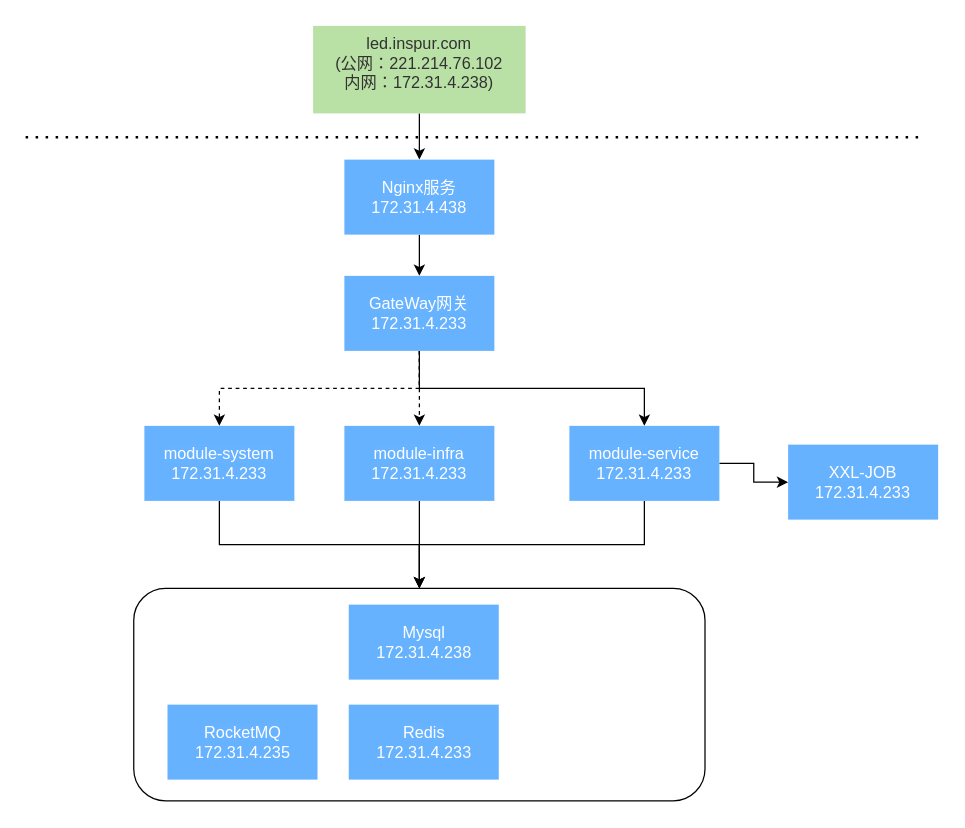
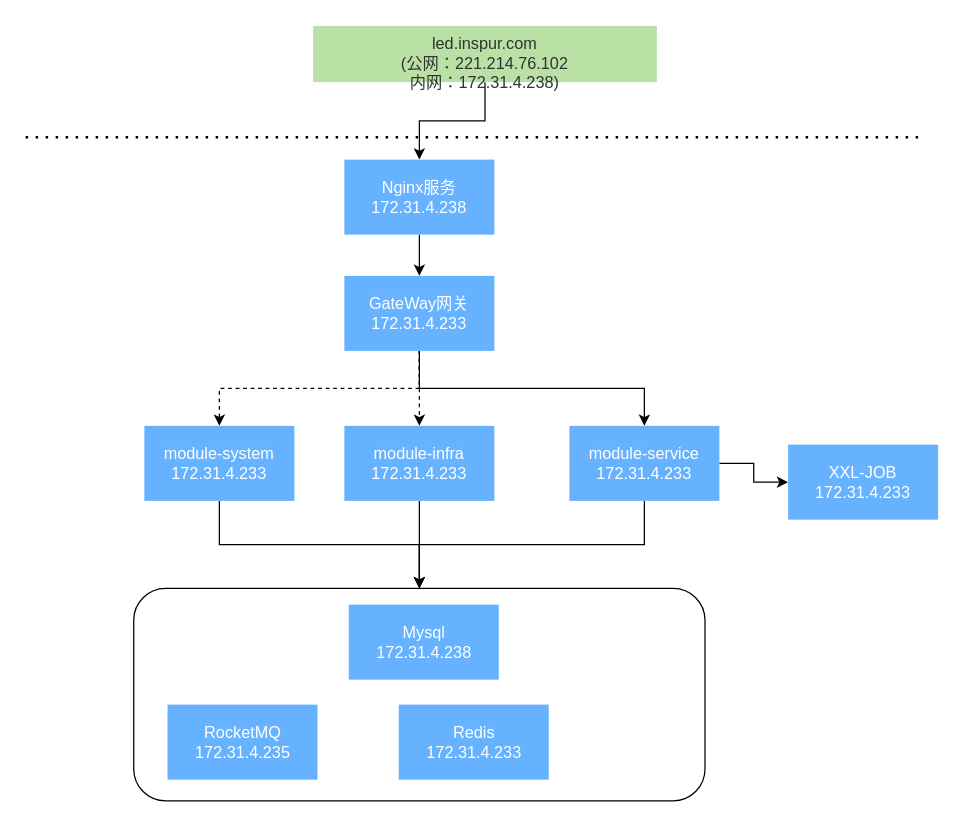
node "led.inspur.com(公网：221.214.76.102 内网：172.31.4.238)": size 213x88 -> 344x56
node "Nginx服务 172.31.4.438": label "Nginx服务 172.31.4.438" -> "Nginx服务 172.31.4.238"
node "Redis 172.31.4.233": moved (424, 742) -> (474, 742)
